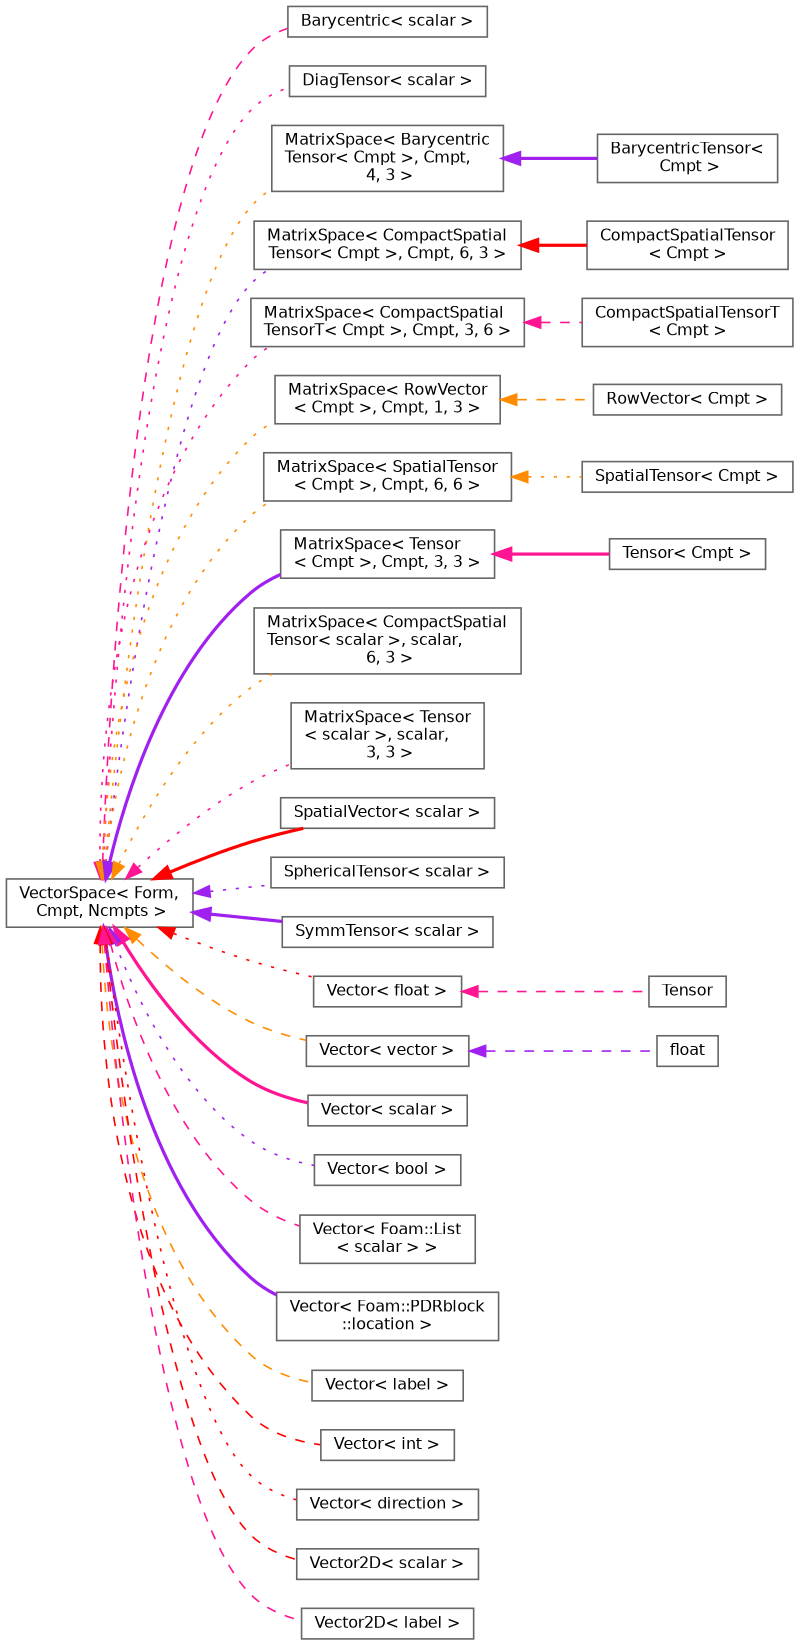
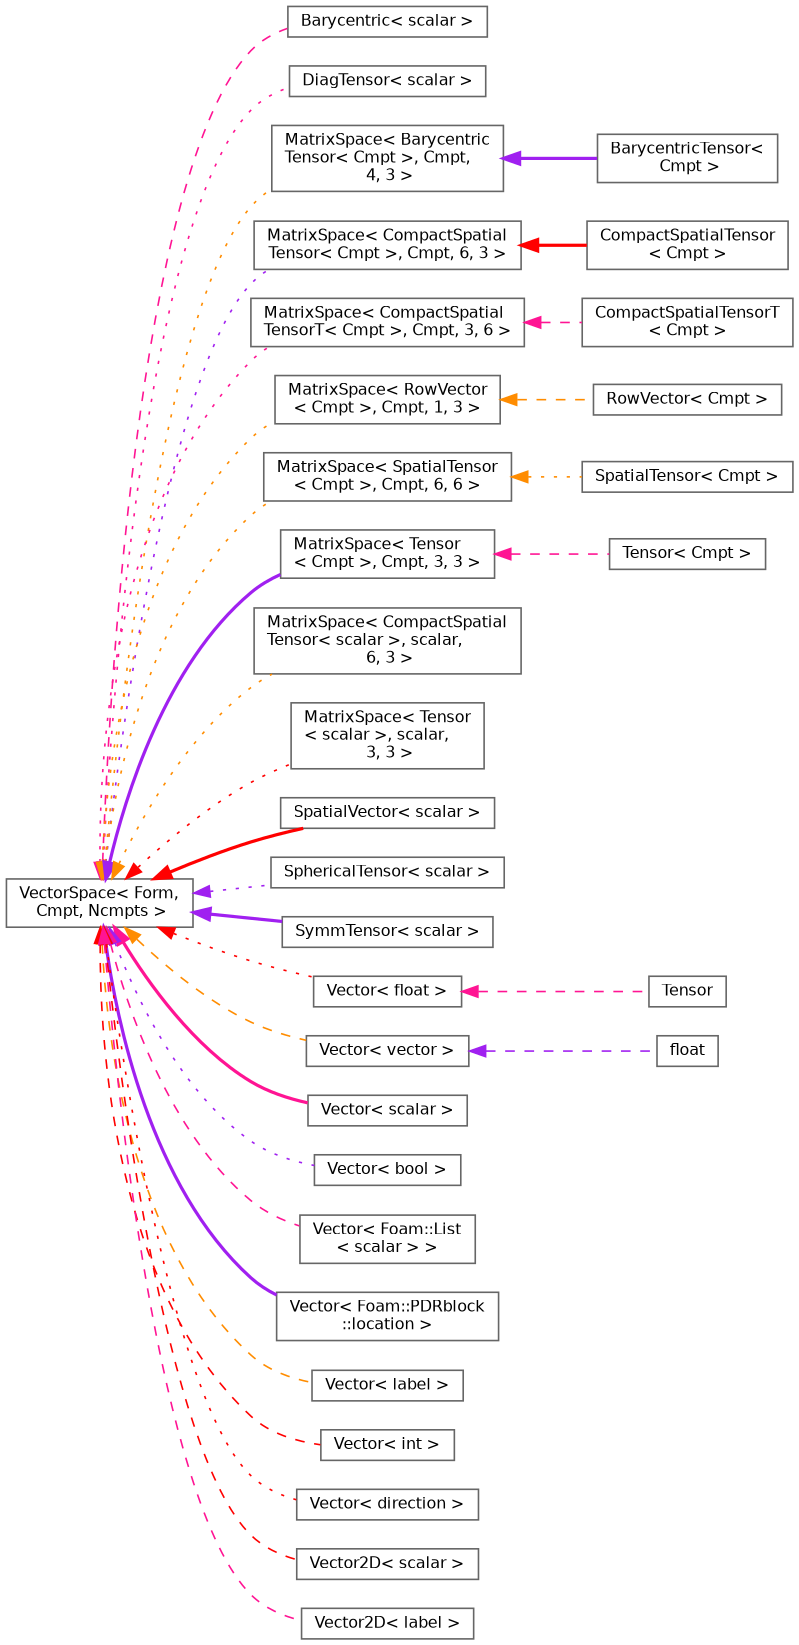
edge "Tensor< Cmpt >" -> "MatrixSpace< Tensor < Cmpt >, Cmpt, 3, 3 >": style bold -> dashed
edge "MatrixSpace< Tensor < scalar >, scalar, 3, 3 >" -> "VectorSpace< Form, Cmpt, Ncmpts >": color deeppink -> red
